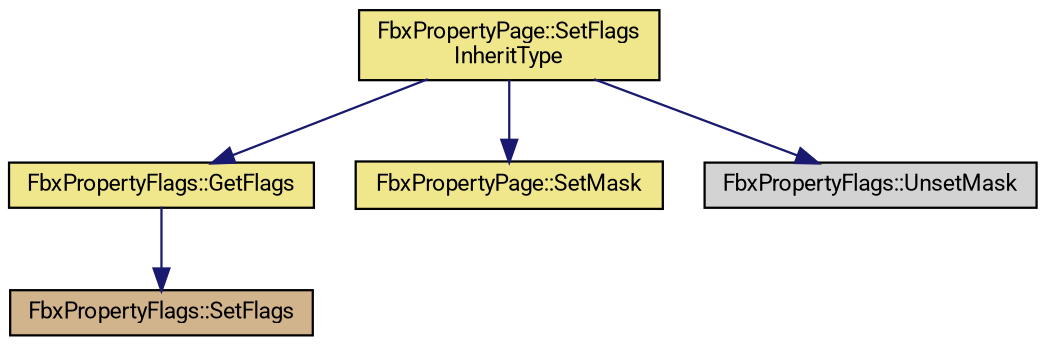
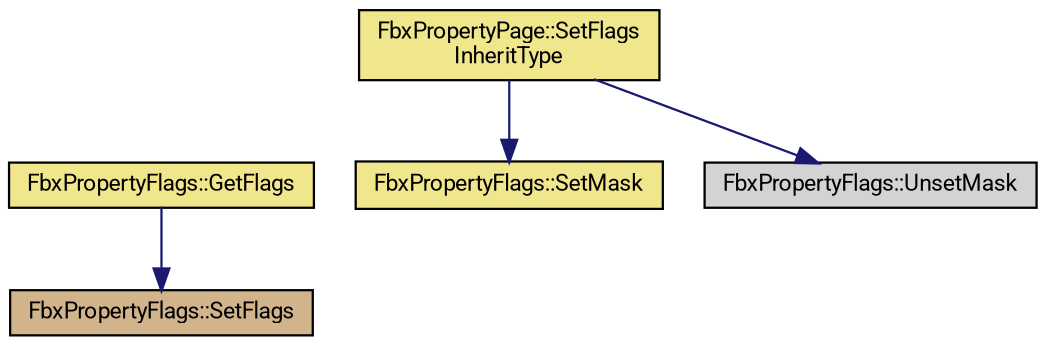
edge "FbxPropertyPage::SetFlags InheritType" -> "FbxPropertyFlags::GetFlags": removed
node "FbxPropertyPage::SetMask": label "FbxPropertyPage::SetMask" -> "FbxPropertyFlags::SetMask"
